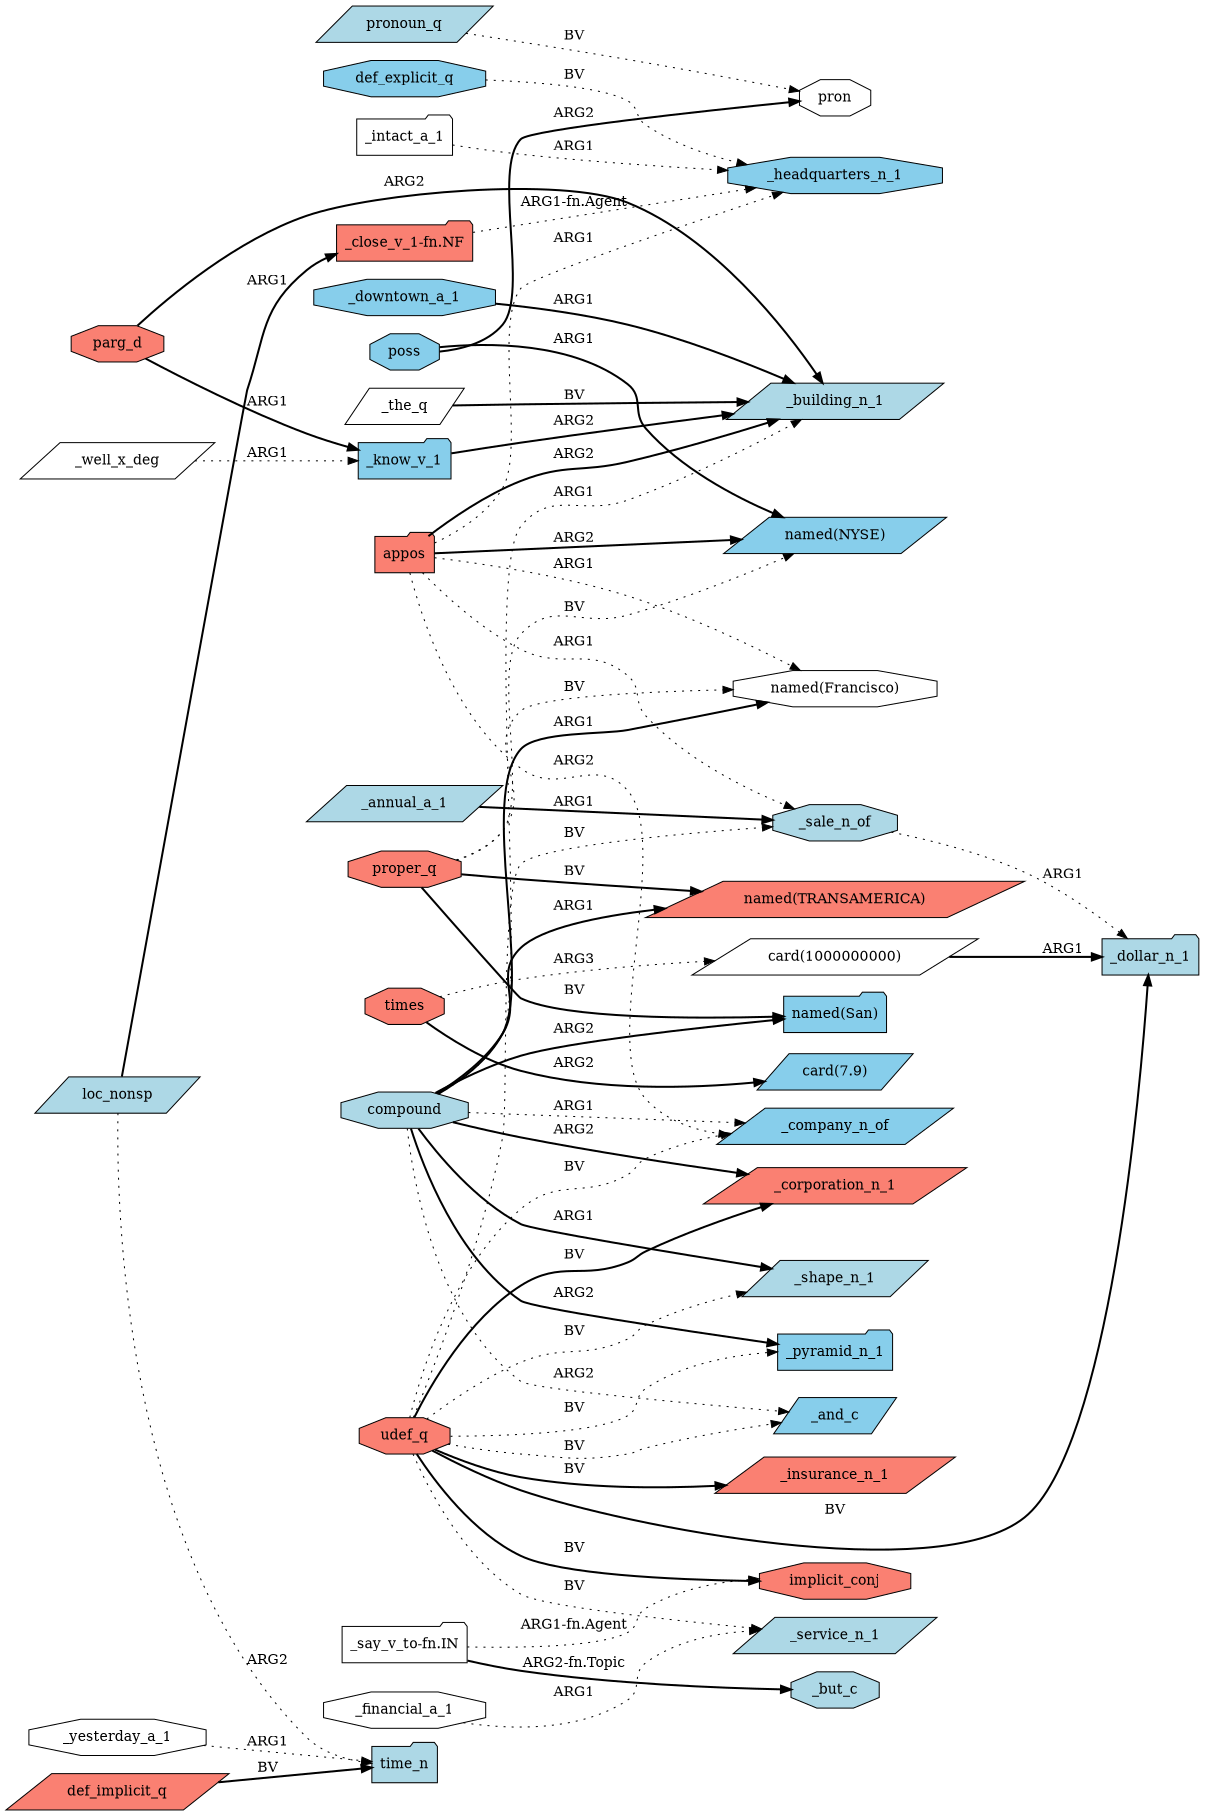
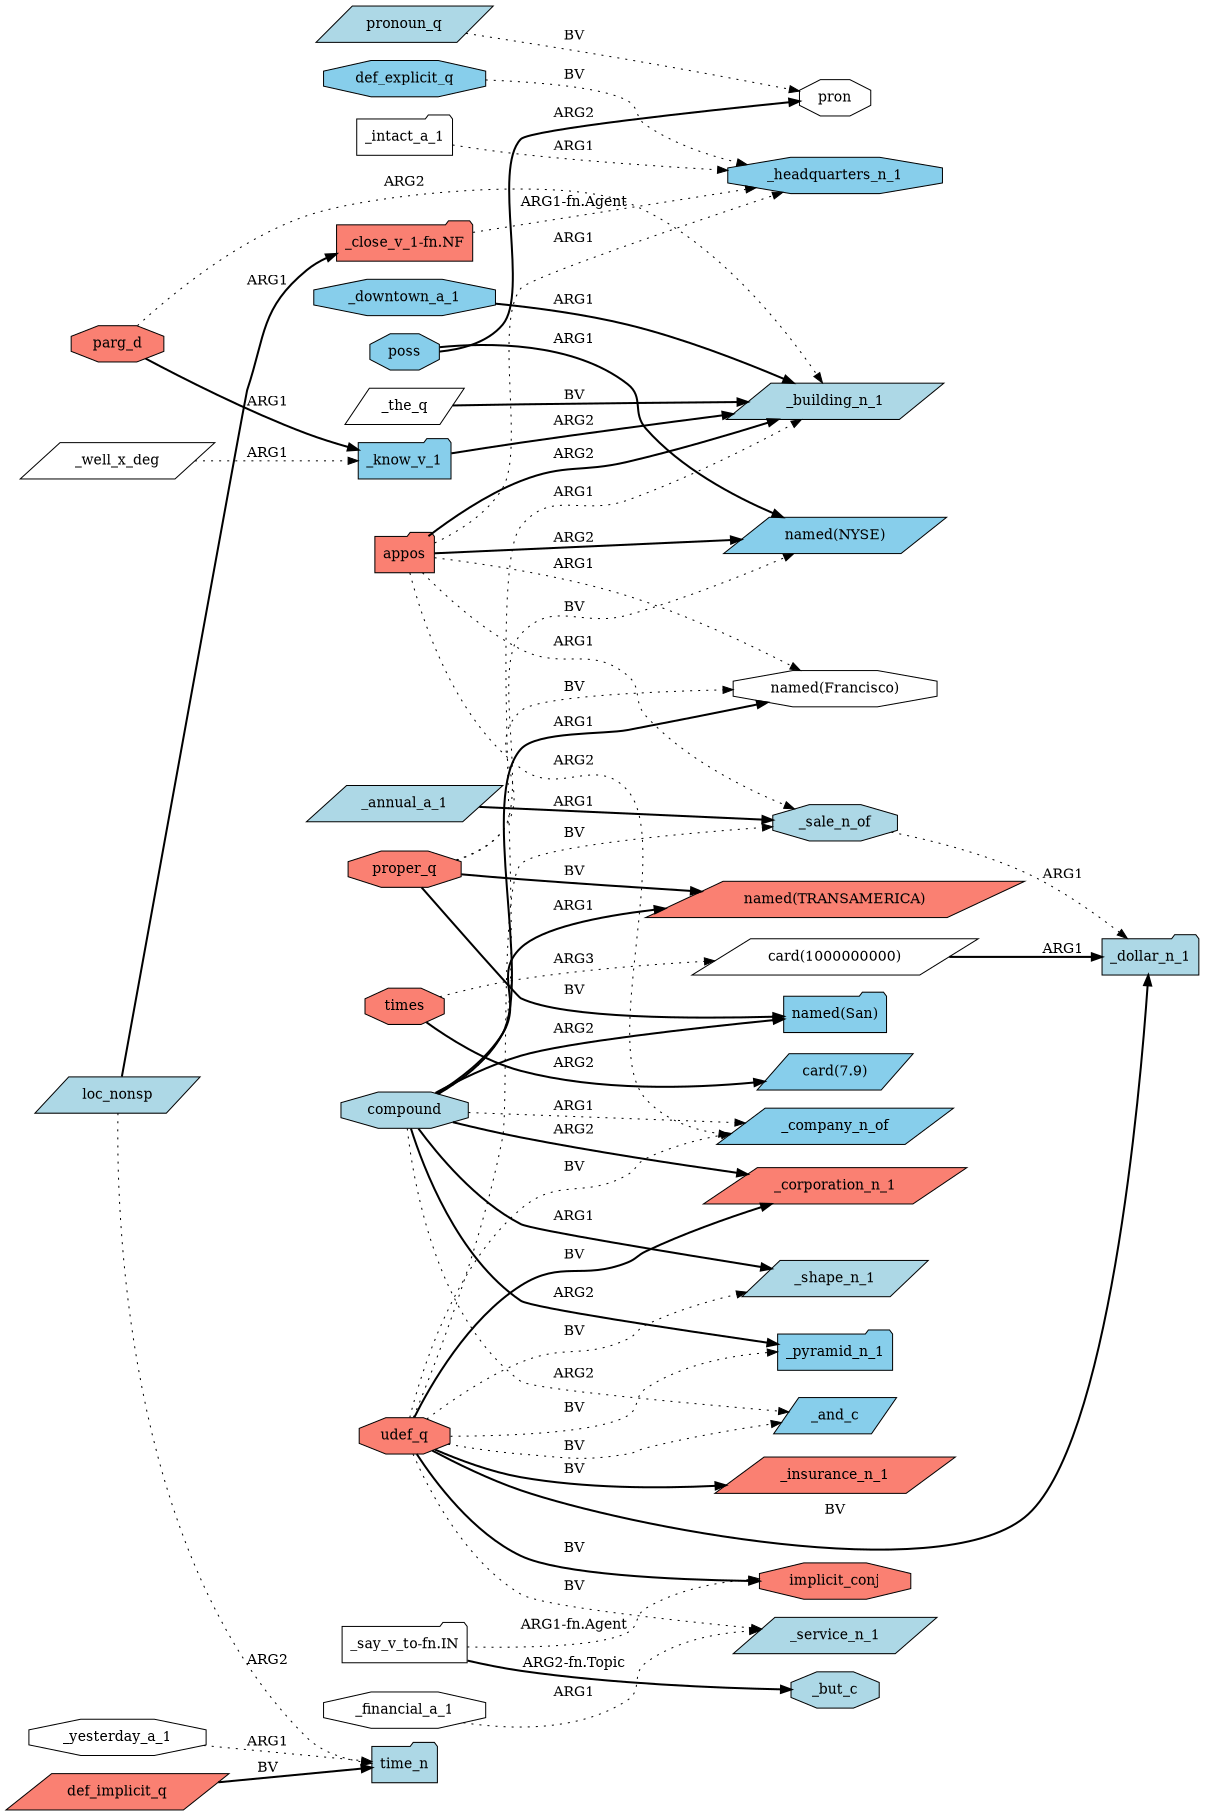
edge "parg_d" -> "_building_n_1": style bold -> dotted
